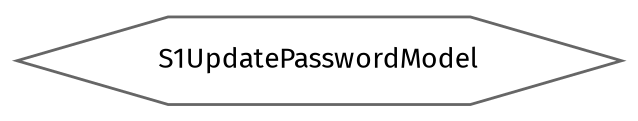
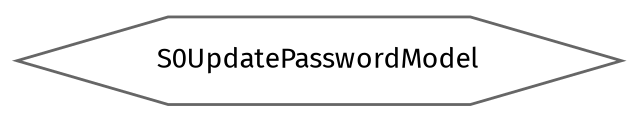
node "S1UpdatePasswordModel": label "S1UpdatePasswordModel" -> "S0UpdatePasswordModel"
